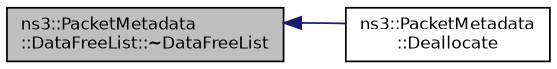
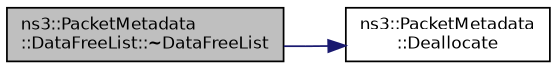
edge "ns3::PacketMetadata ::Deallocate" -> "ns3::PacketMetadata ::DataFreeList::~DataFreeList": reversed
